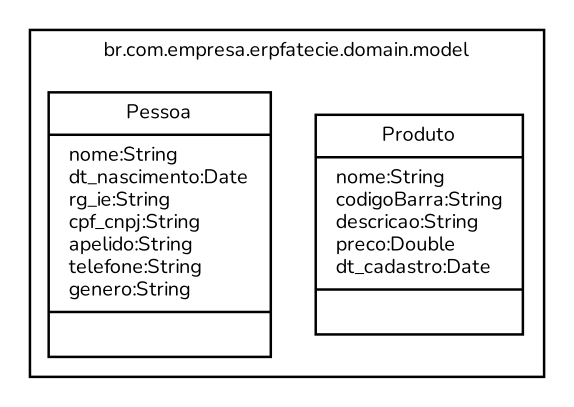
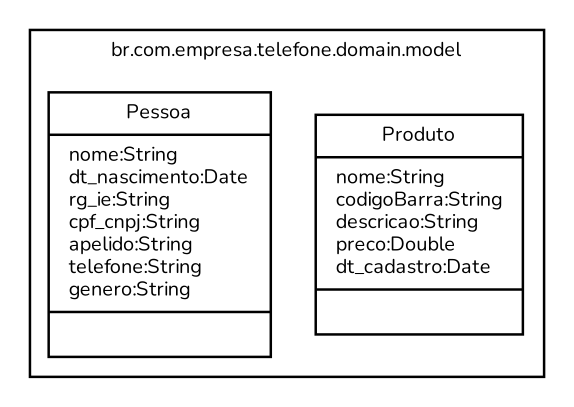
cluster "br.com.empresa.erpfatecie.domain.model": label "br.com.empresa.erpfatecie.domain.model" -> "br.com.empresa.telefone.domain.model"
